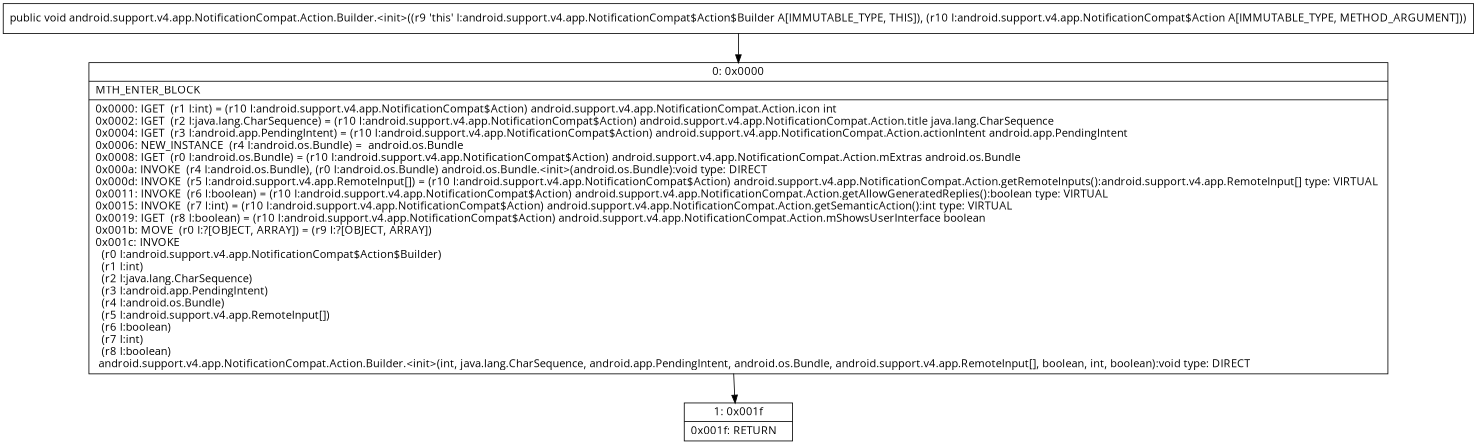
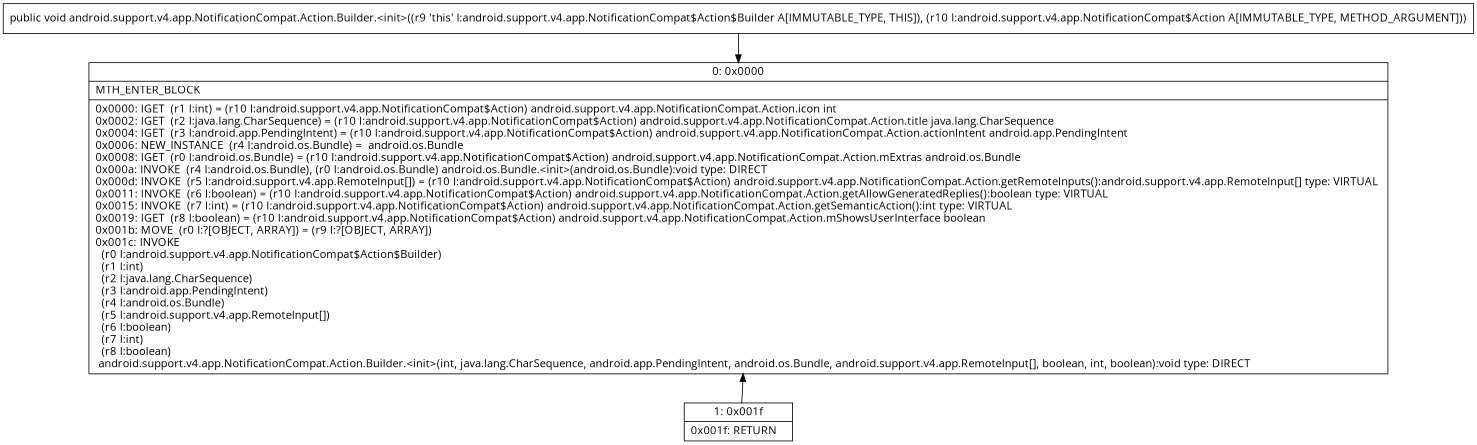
edge "0: 0x0000" -> "1: 0x001f": reversed
